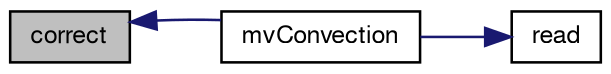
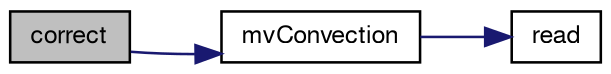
edge "mvConvection" -> "correct": reversed
